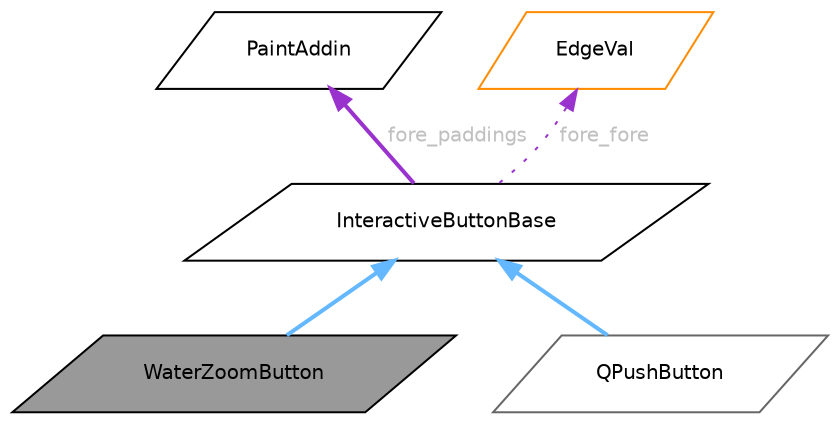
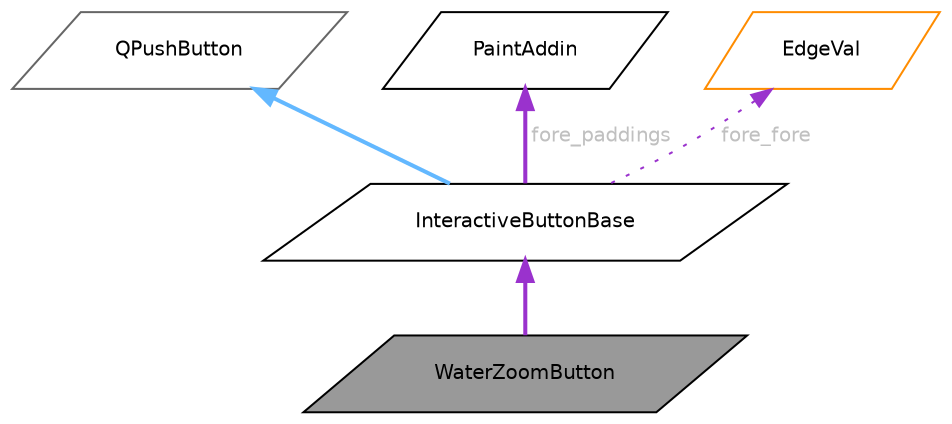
edge "WaterZoomButton" -> "InteractiveButtonBase": color steelblue1 -> darkorchid3
edge "QPushButton" -> "InteractiveButtonBase": reversed
